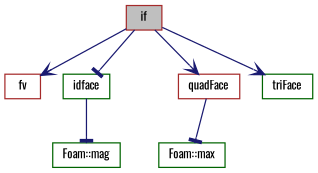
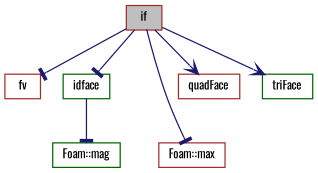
edge "if" -> "fv": arrowhead vee -> tee
edge "quadFace" -> "Foam::max": now "if" -> "Foam::max"
node "Foam::max": color darkgreen -> brown
